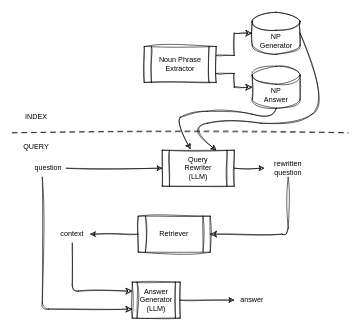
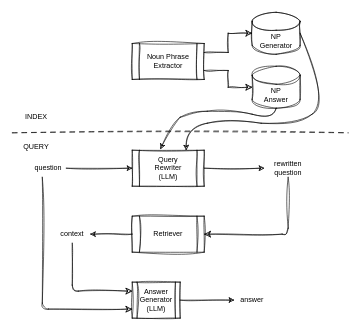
node "Noun Phrase Extractor": moved (180, 65) -> (168, 62)
node "Query Rewriter (LLM)": moved (198, 168) -> (168, 168)
node "Retriever": moved (174, 234) -> (168, 234)
